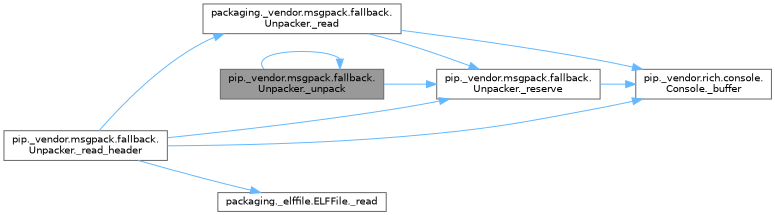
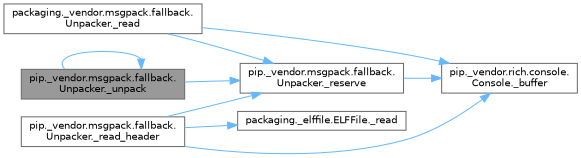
edge "pip._vendor.msgpack.fallback. Unpacker._read_header" -> "packaging._vendor.msgpack.fallback. Unpacker._read": removed
